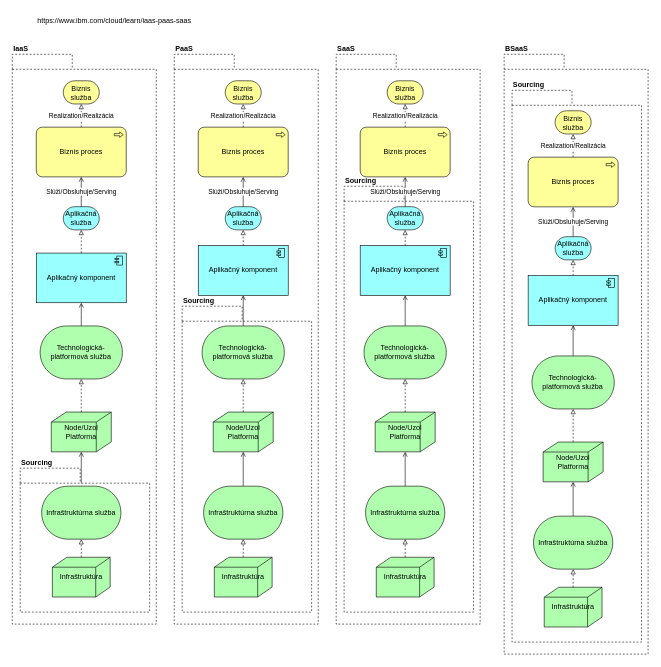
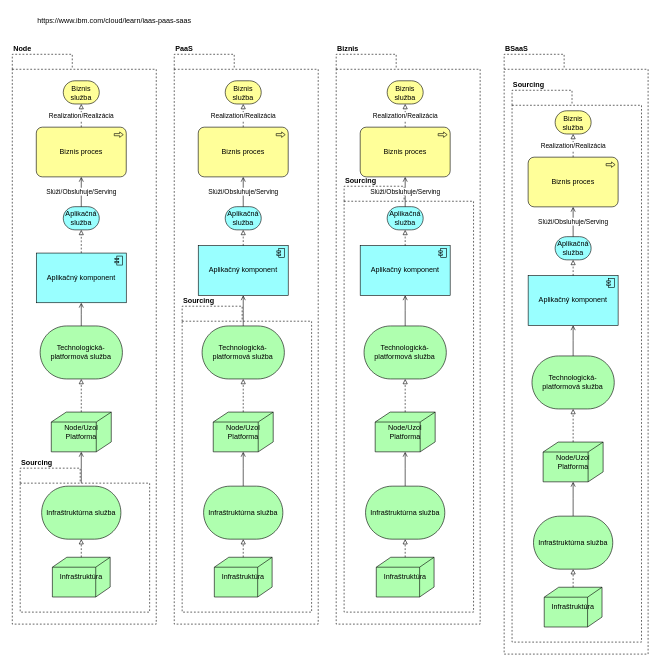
node "IaaS": label "IaaS" -> "Node"
node "SaaS": label "SaaS" -> "Biznis"
